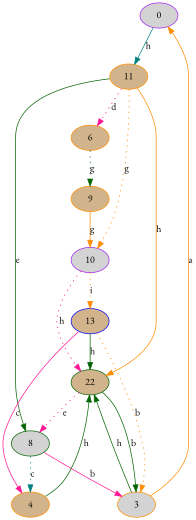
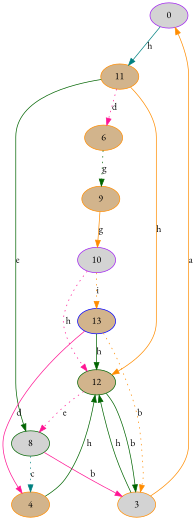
edge "11" -> "10": removed, label "g"
node "22": label "22" -> "12"
edge "13" -> "4": label "c" -> "d"
